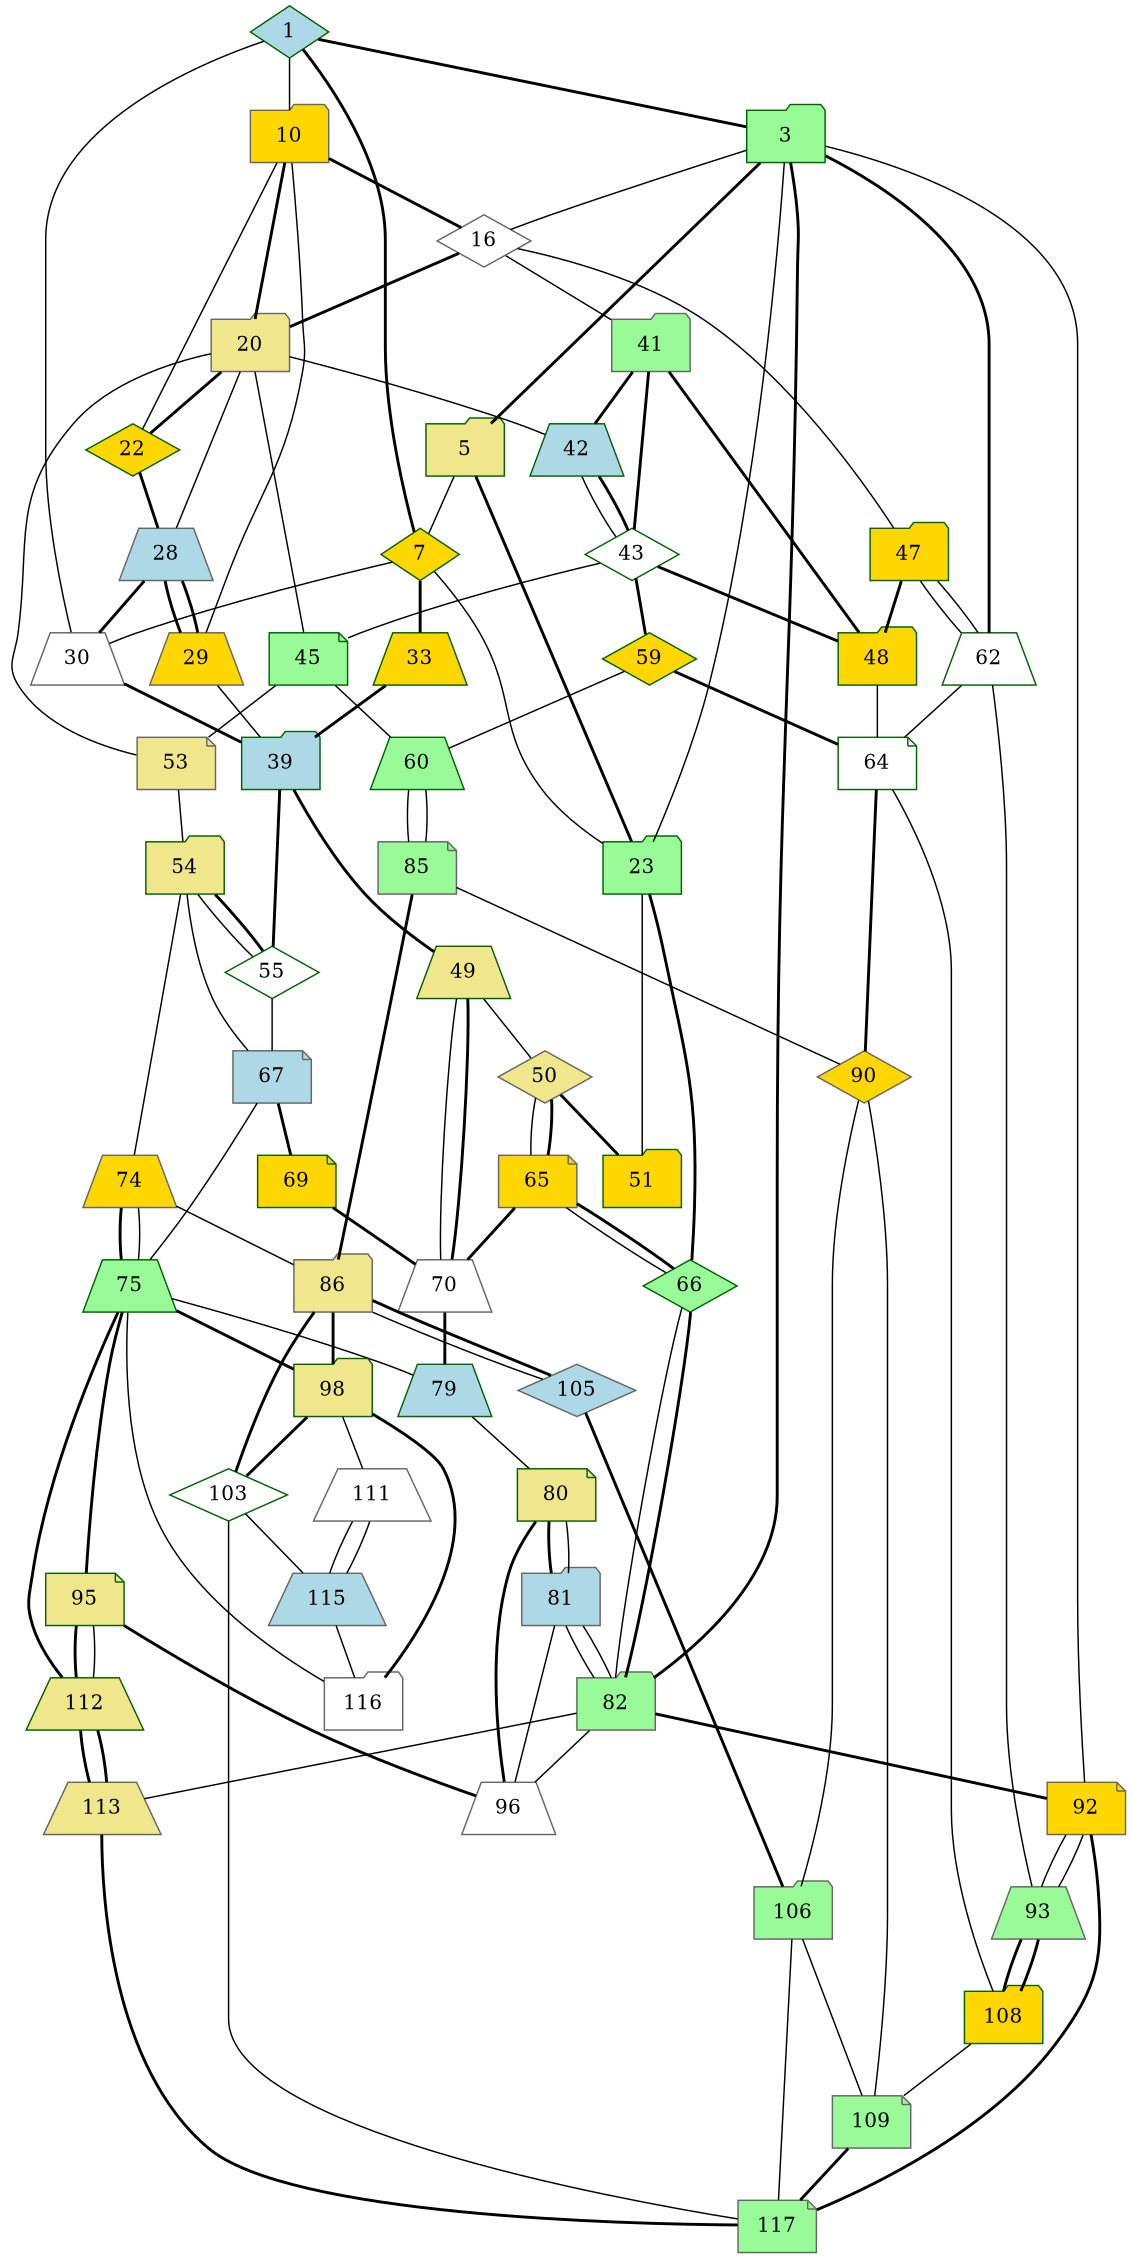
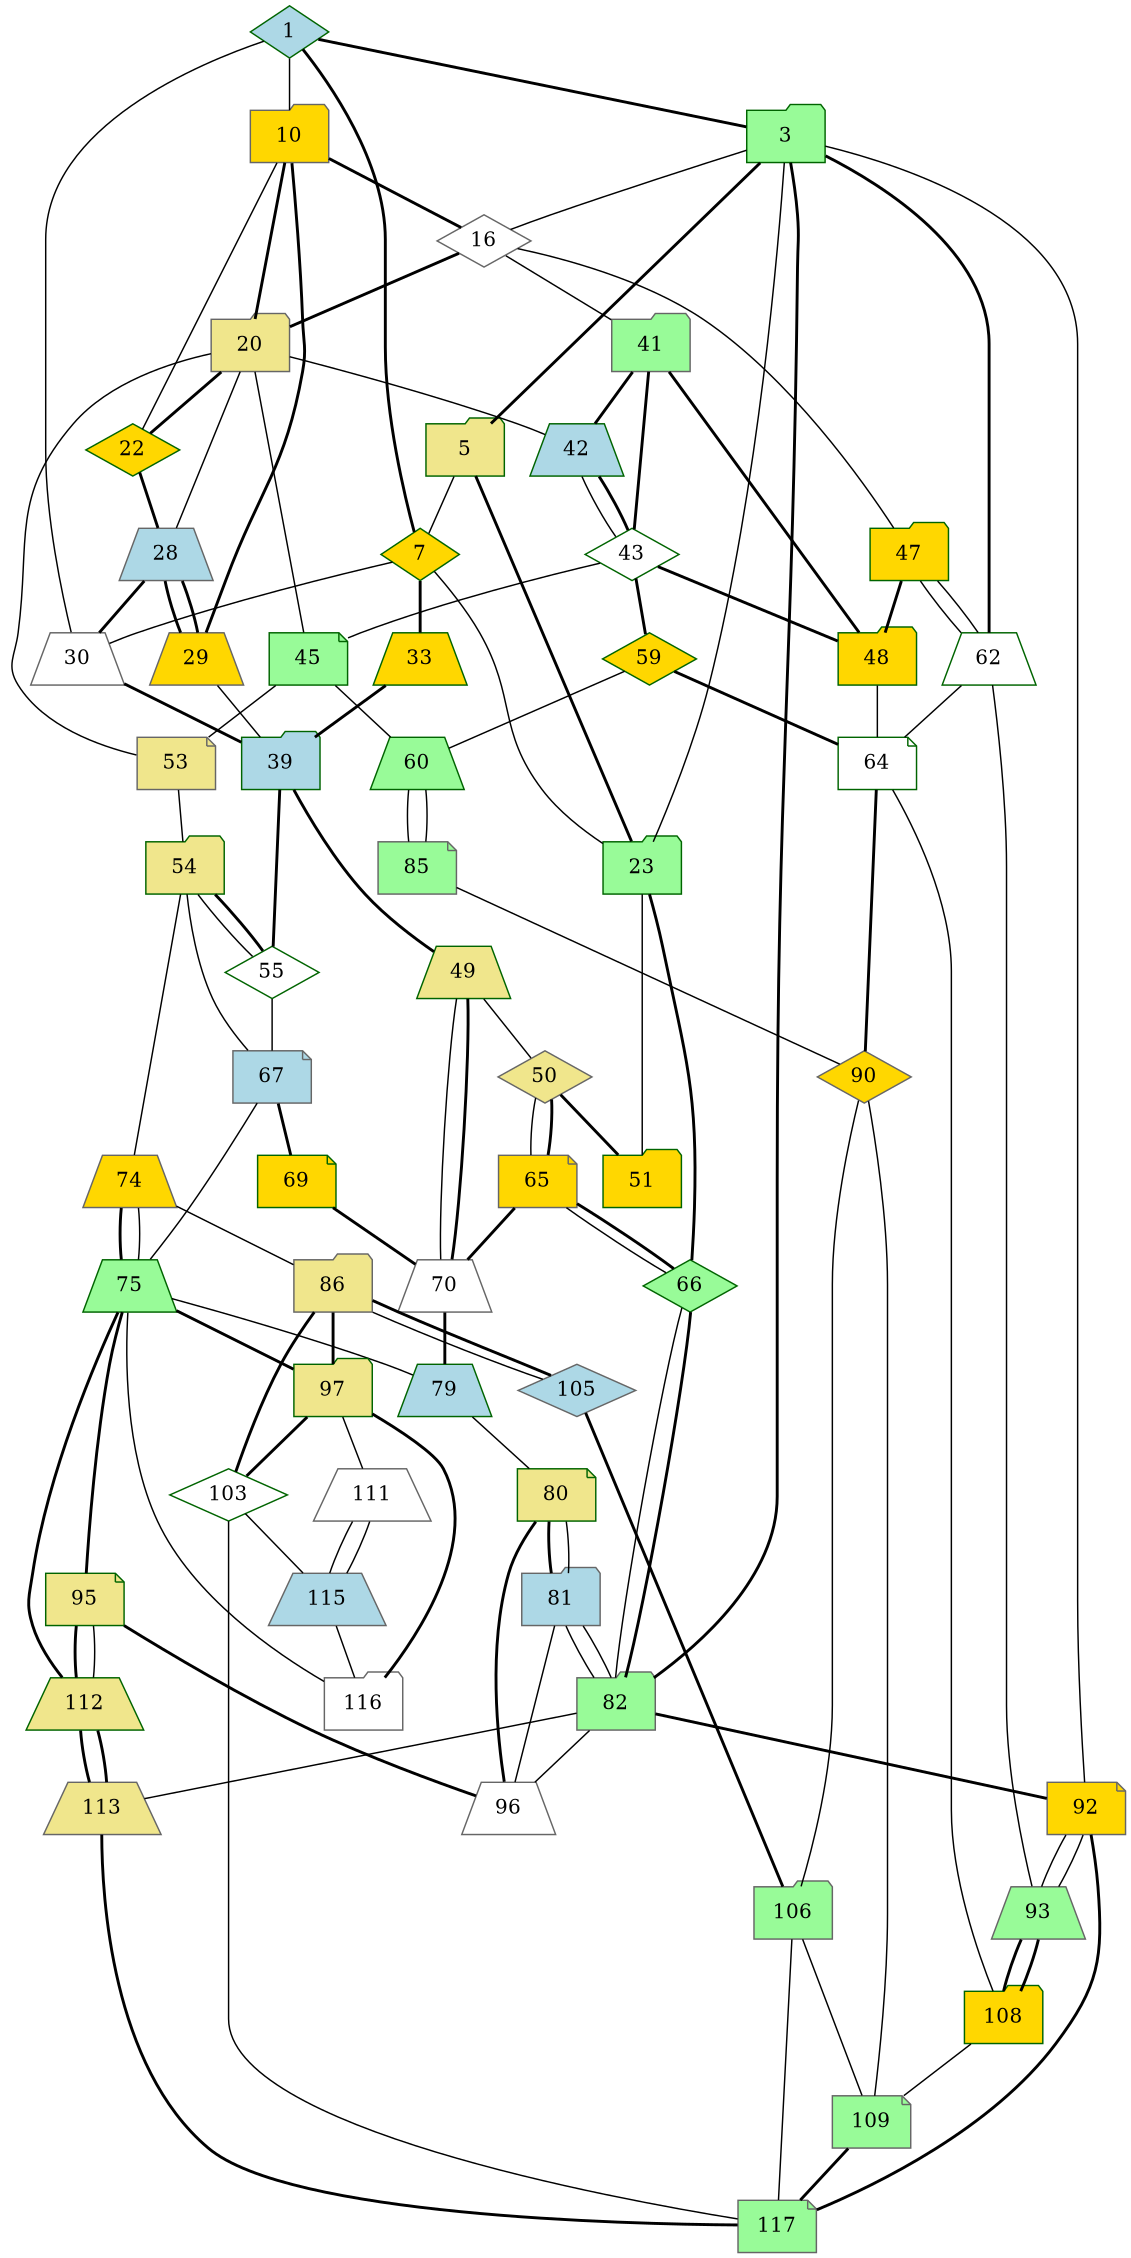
edge "10" -- "29": style solid -> bold
edge "85" -- "86": removed
node "98": label "98" -> "97"
